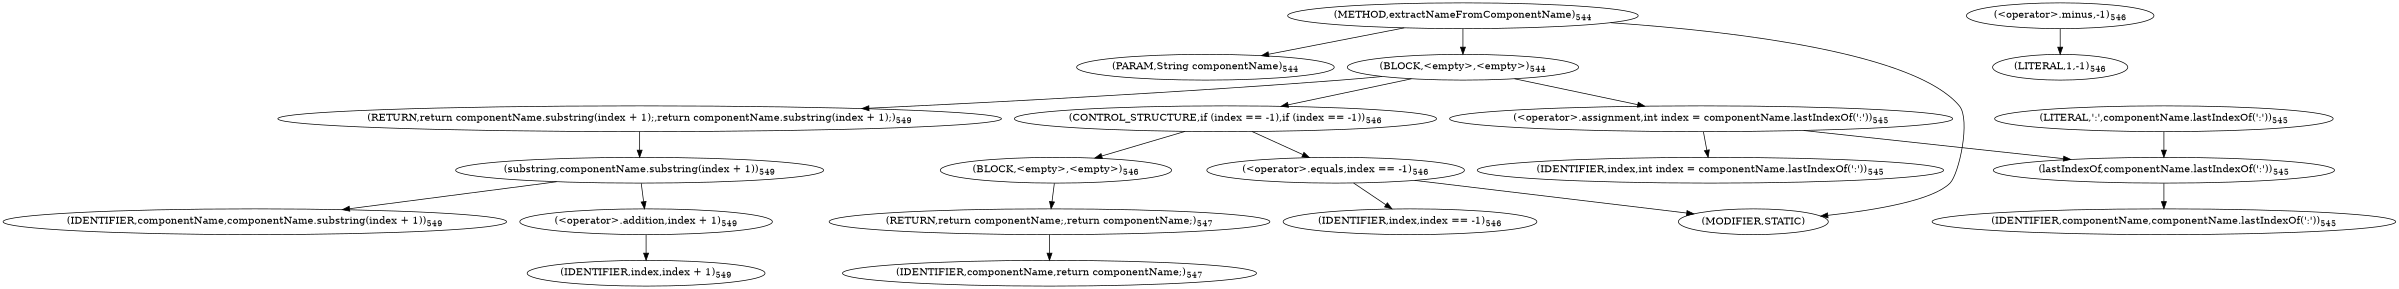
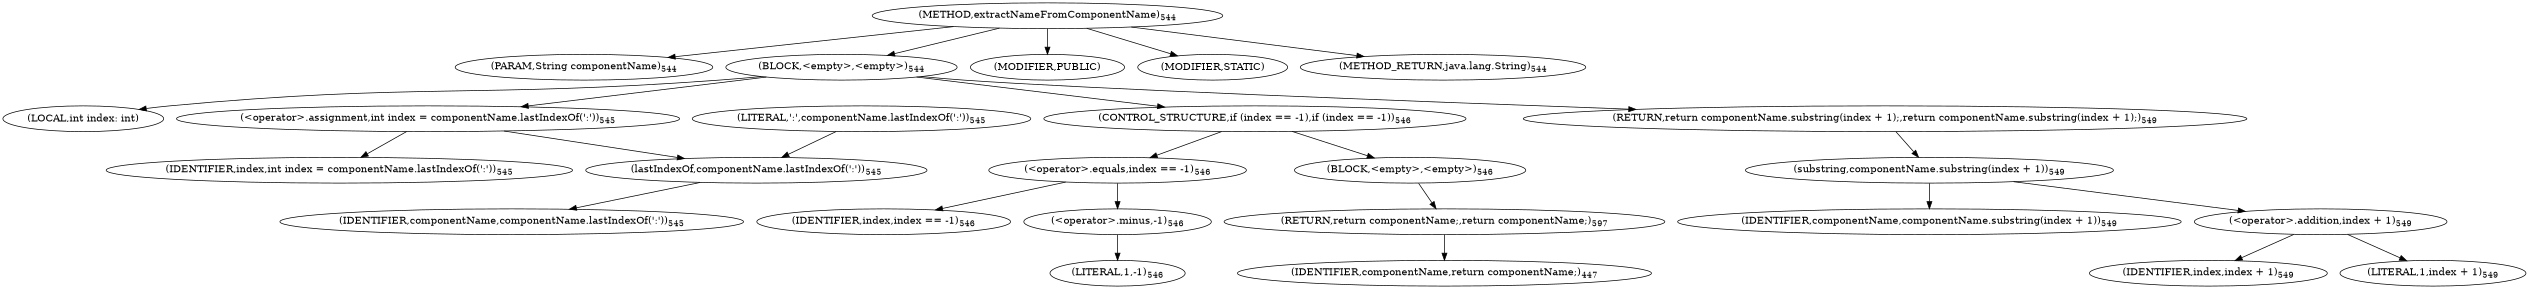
node "(MODIFIER,PUBLIC)": added
node "(METHOD_RETURN,java.lang.String)": added
node "(LOCAL,int index: int)": added
edge "(<operator>.equals,index == -1)" -> "(MODIFIER,STATIC)": now "(<operator>.equals,index == -1)" -> "(<operator>.minus,-1)"
node "(RETURN,return componentName;,return componentName;)": text "547" -> "597"
node "(IDENTIFIER,componentName,return componentName;)": text "547" -> "447"
node "(LITERAL,1,index + 1)": added
